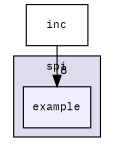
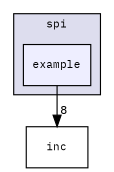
edge "inc" -> "example": reversed
